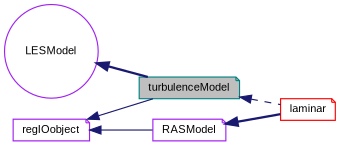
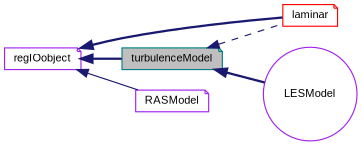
edge "turbulenceModel" -> "LESModel": reversed
edge "turbulenceModel" -> "regIOobject": style solid -> bold
edge "laminar" -> "RASModel": now "laminar" -> "regIOobject"
